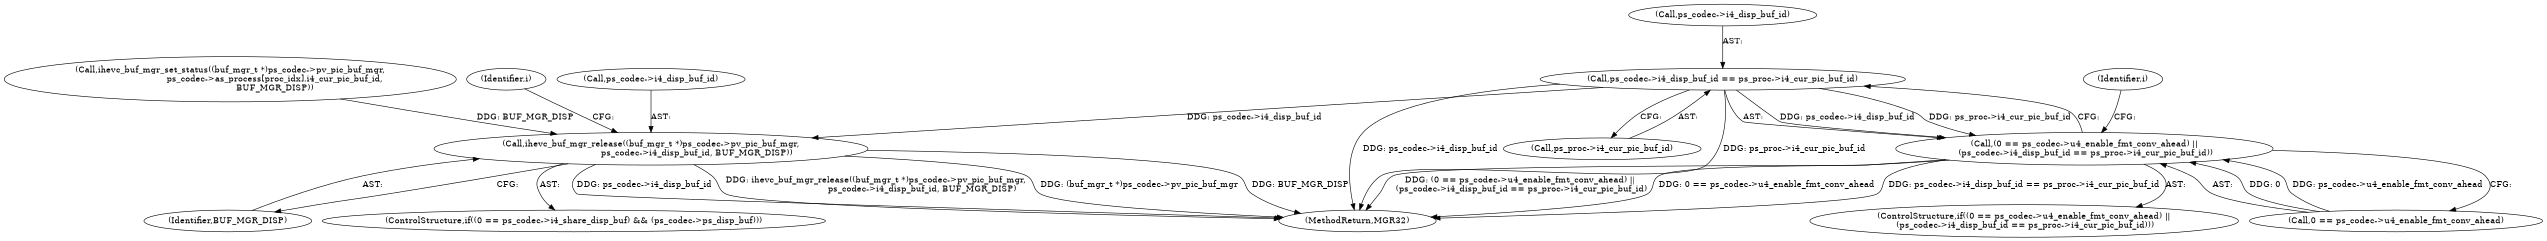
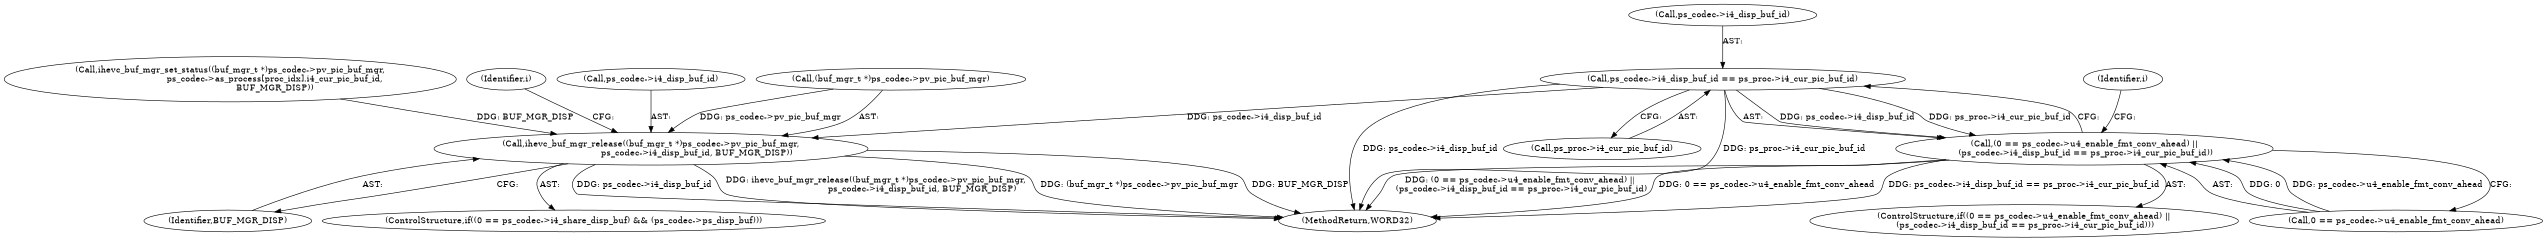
node "(Call,(buf_mgr_t *)ps_codec->pv_pic_buf_mgr)": added
node "(MethodReturn,MGR32)": label "(MethodReturn,MGR32)" -> "(MethodReturn,WORD32)"
